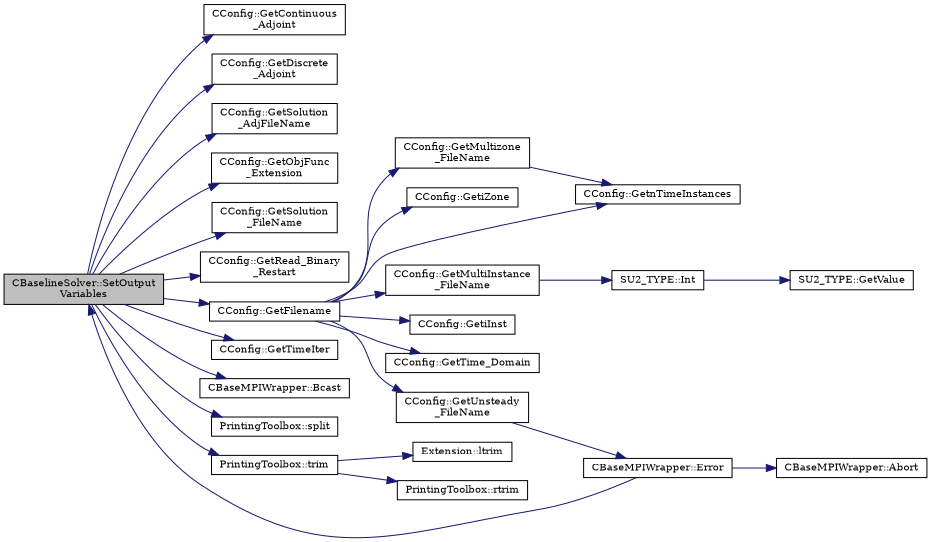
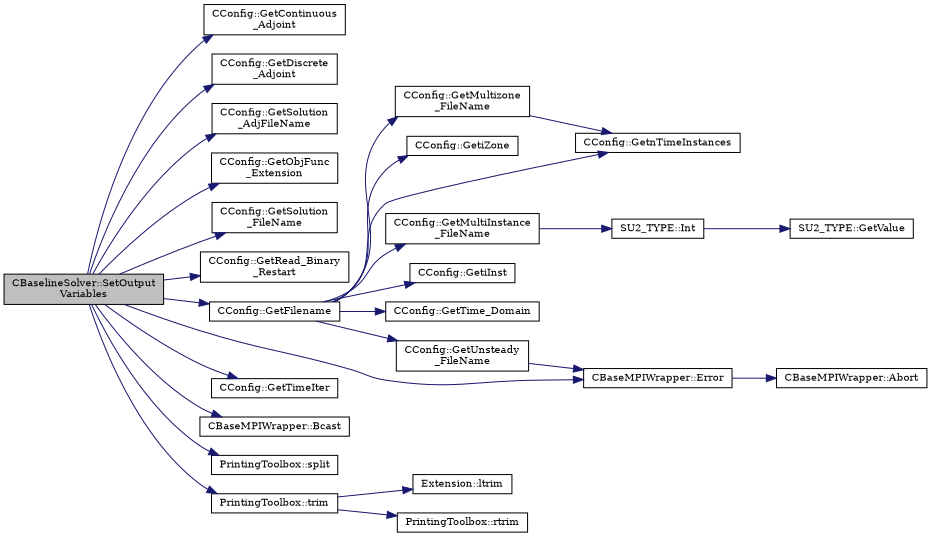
edge "CBaseMPIWrapper::Error" -> "CBaselineSolver::SetOutput Variables": reversed
